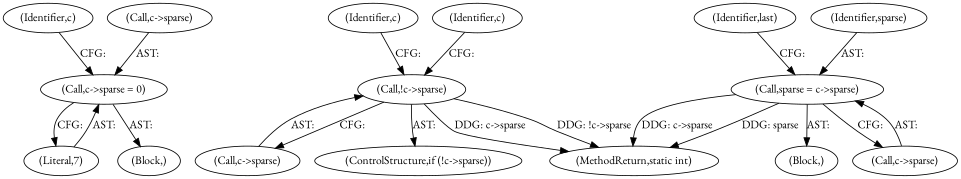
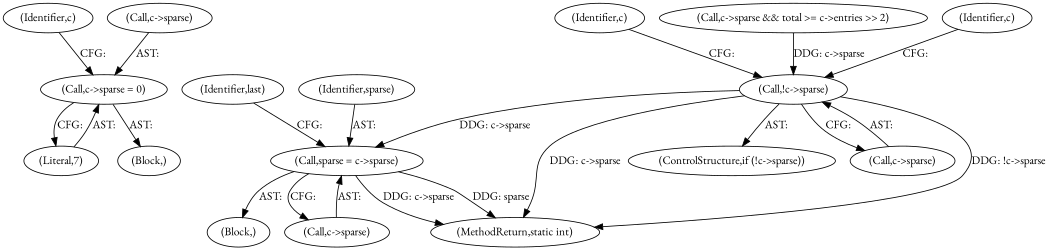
node "(Call,c->sparse && total >= c->entries >> 2)": added
edge "(Call,!c->sparse)" -> "(Call,sparse = c->sparse)": added, label "DDG: c->sparse"
